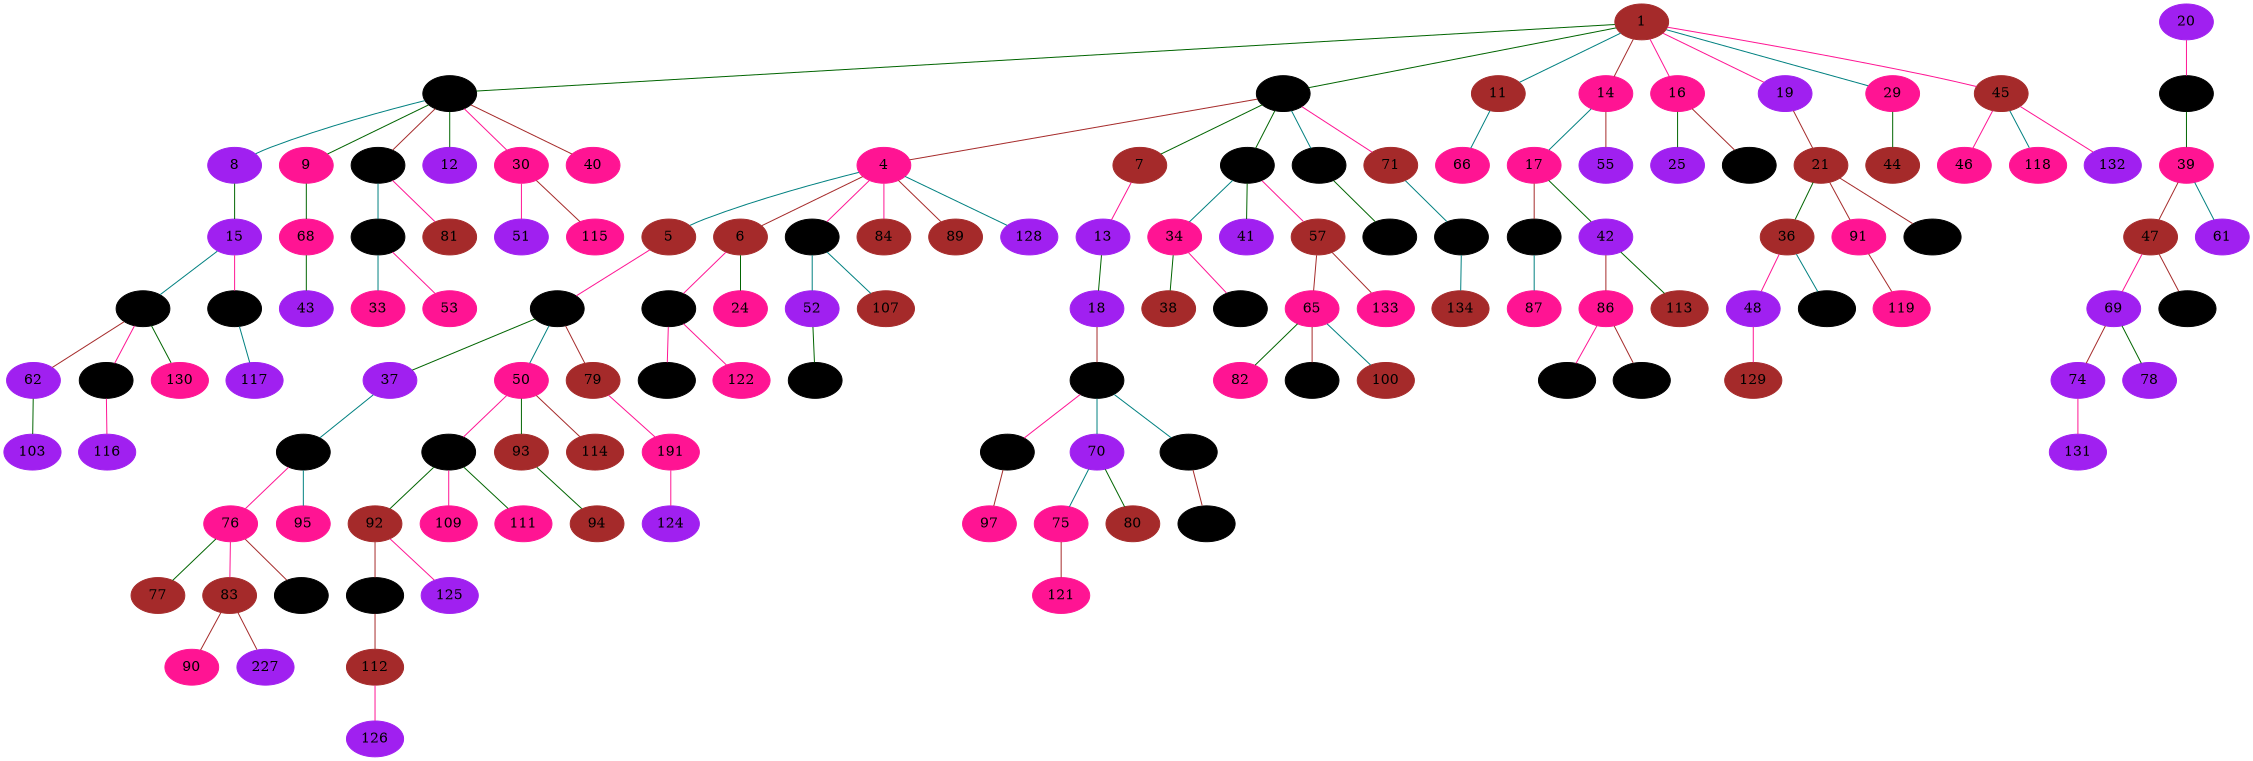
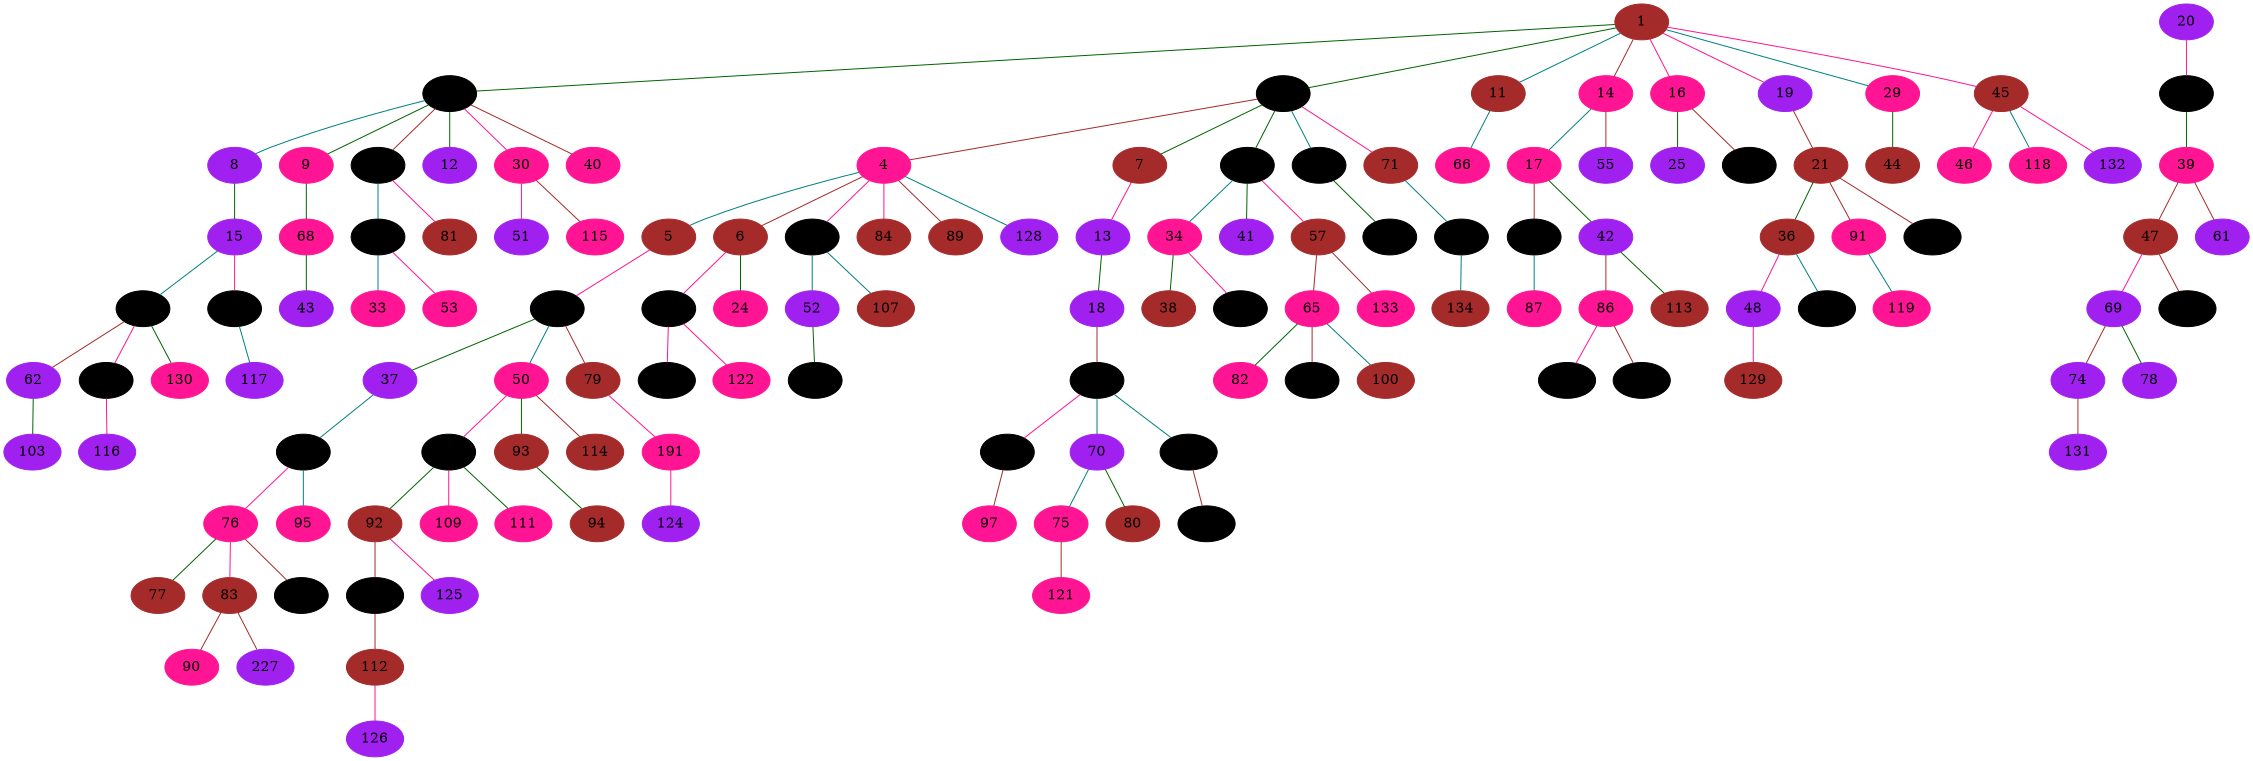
edge "39" -- "61": color teal -> brown
edge "91" -- "119": color brown -> teal
edge "74" -- "131": color deeppink -> brown
